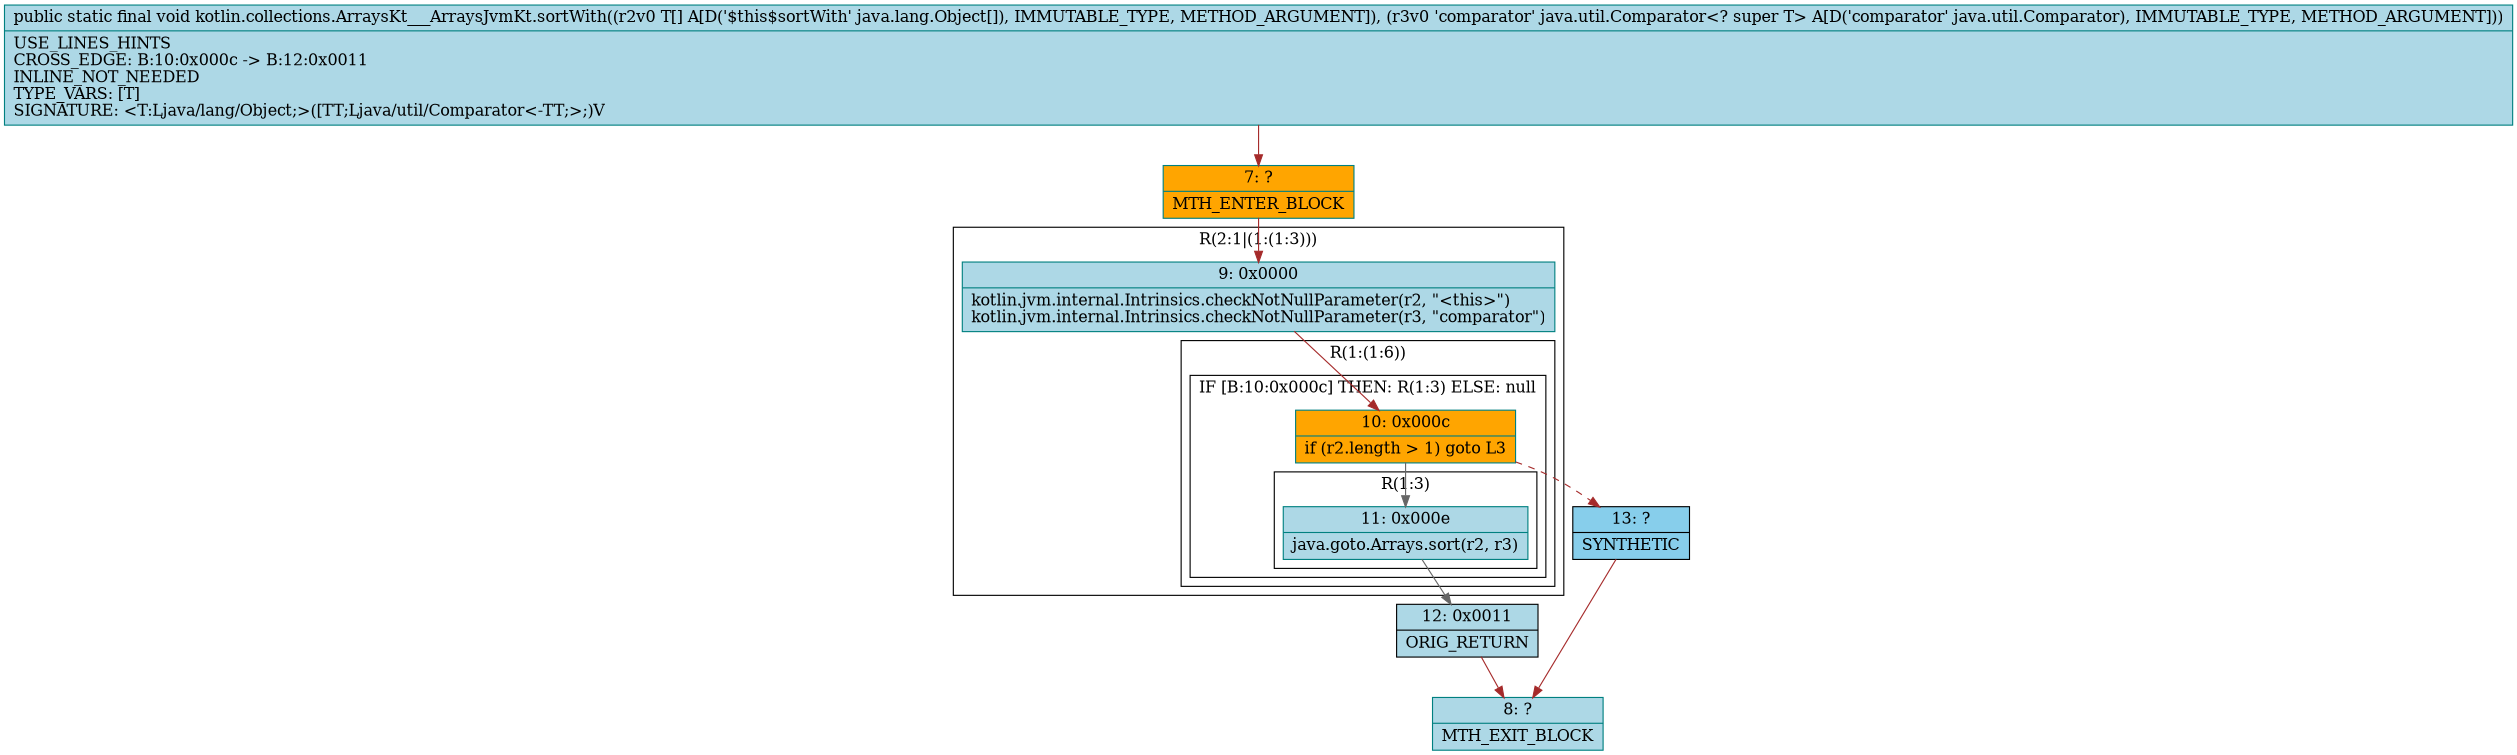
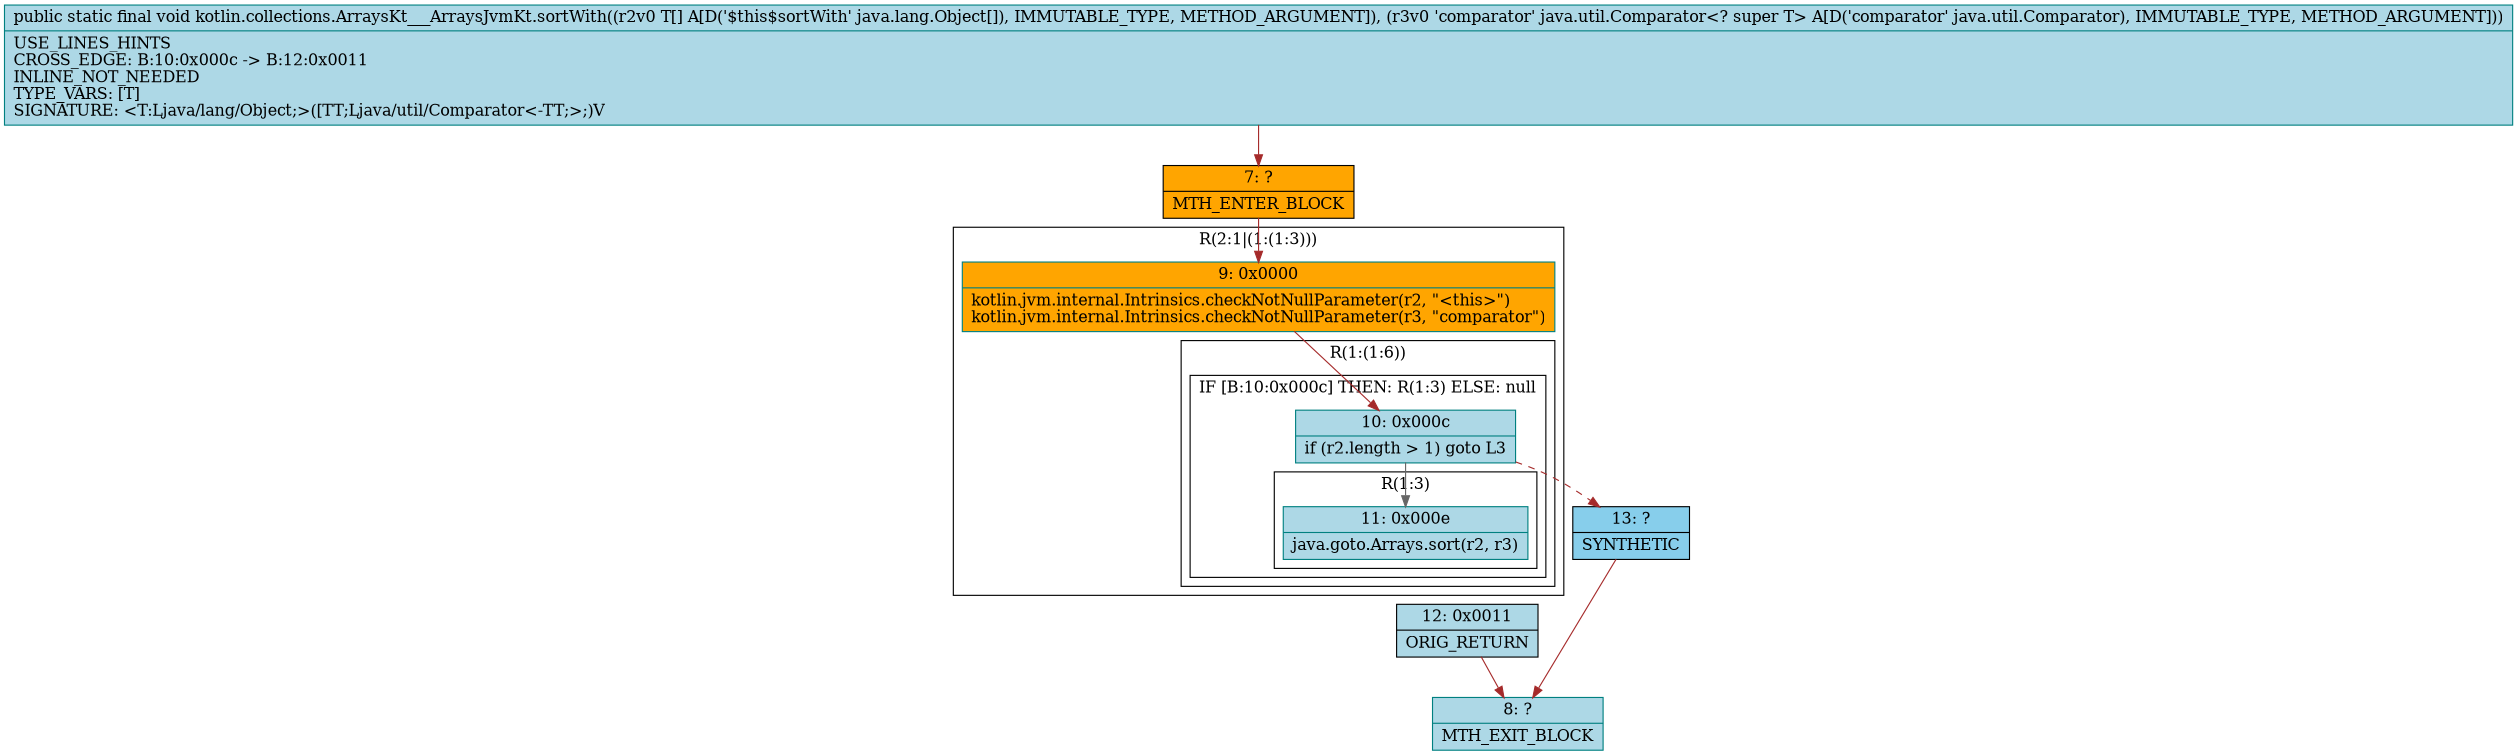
node "7: ?": color teal -> black
node "9: 0x0000": fillcolor lightblue -> orange
node "10: 0x000c": fillcolor orange -> lightblue
edge "11: 0x000e" -> "12: 0x0011": removed
